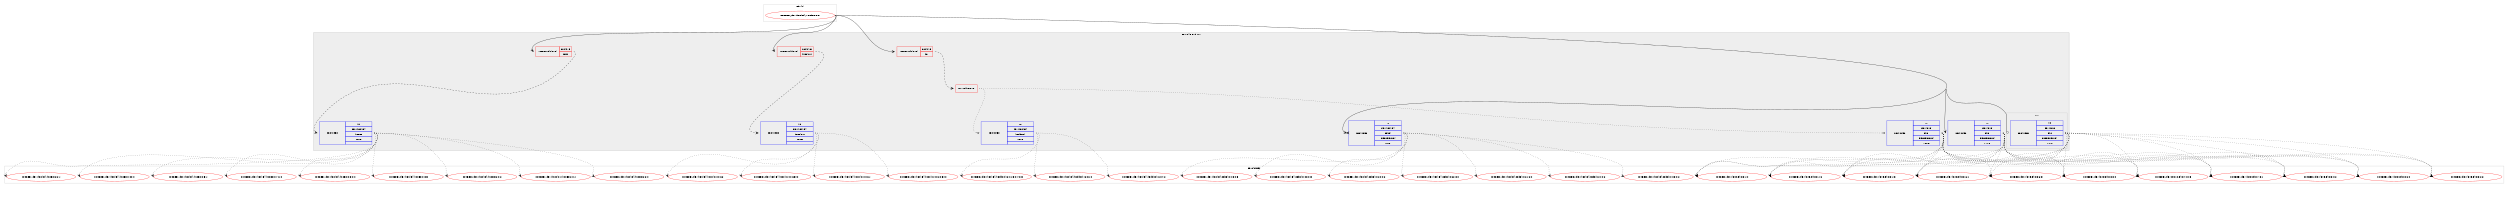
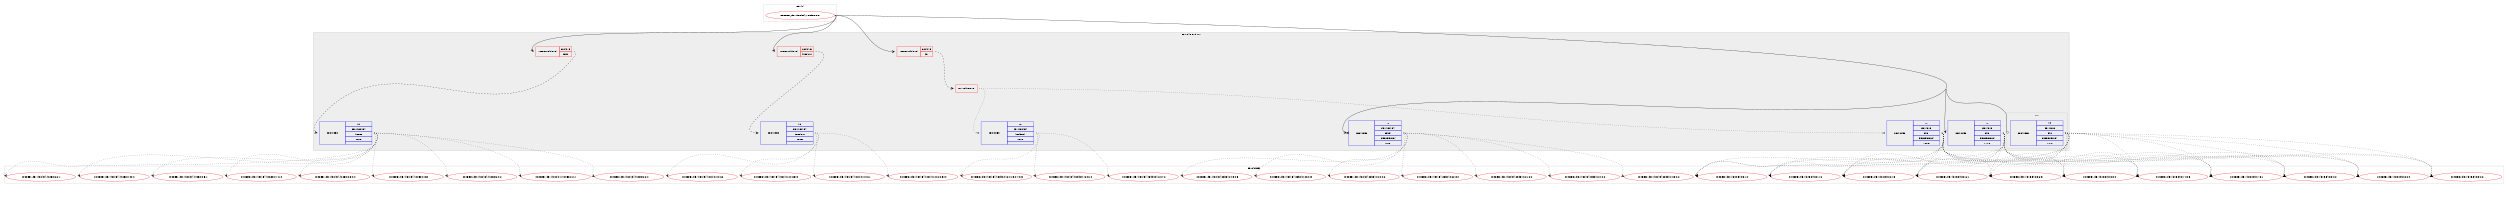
node "portage://dev-lang/ghc-8.4.3": label "portage://dev-lang/ghc-8.4.3" -> "portage://dev-doc/ghc-8.4.3"
node "portage://dev-group/ghc-7.10.3": label "portage://dev-group/ghc-7.10.3" -> "portage://dev-lang/ghc-7.10.3"
